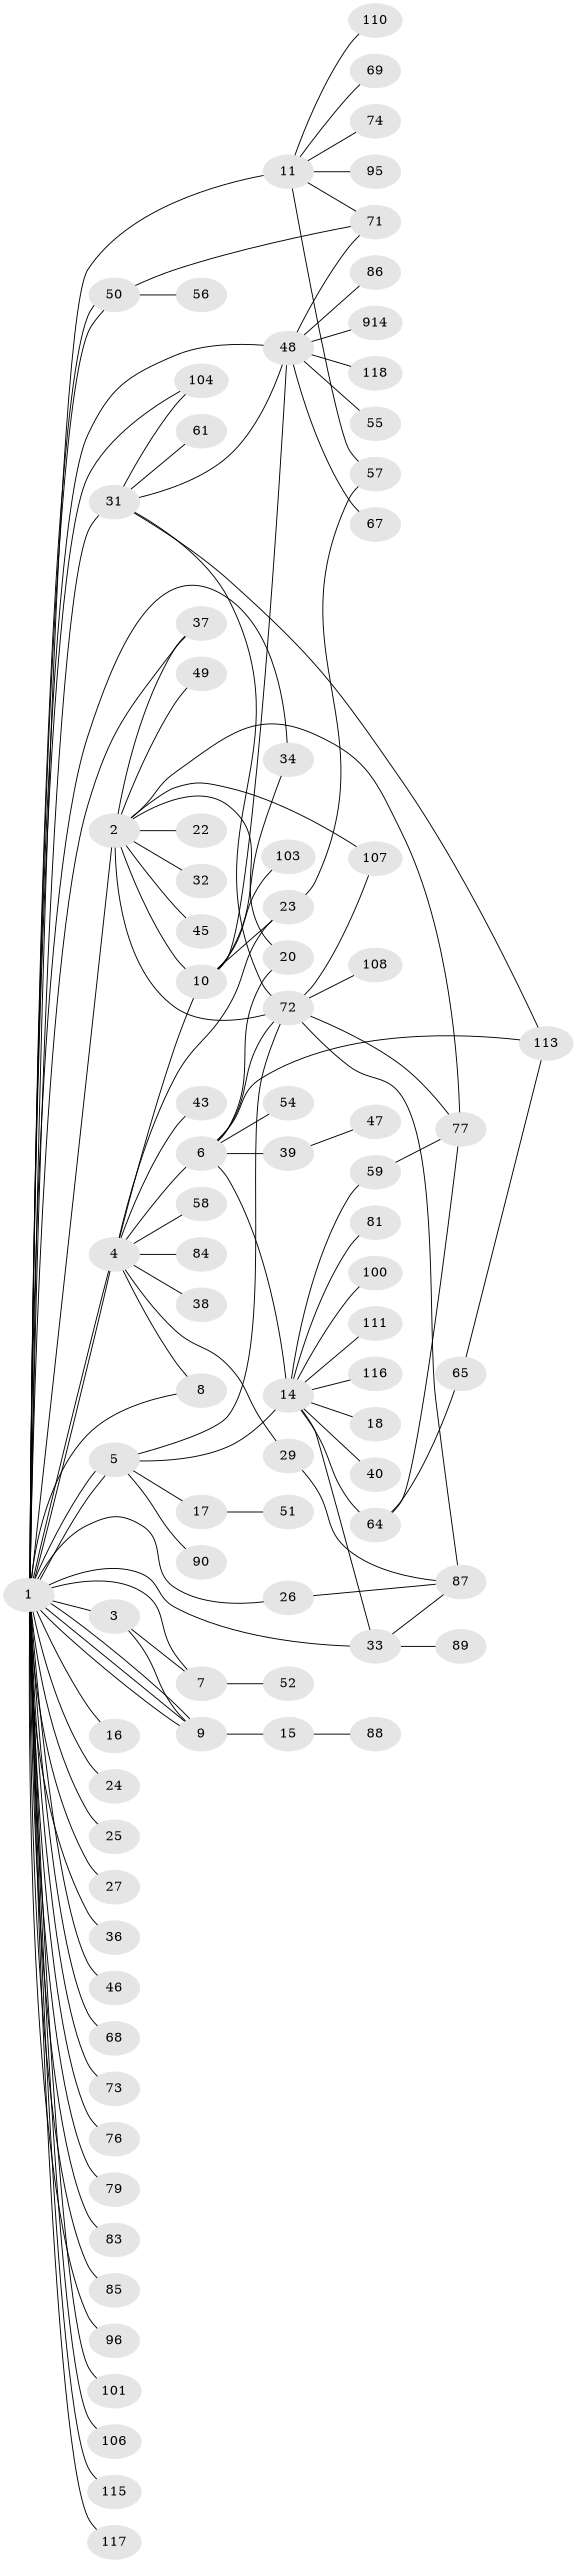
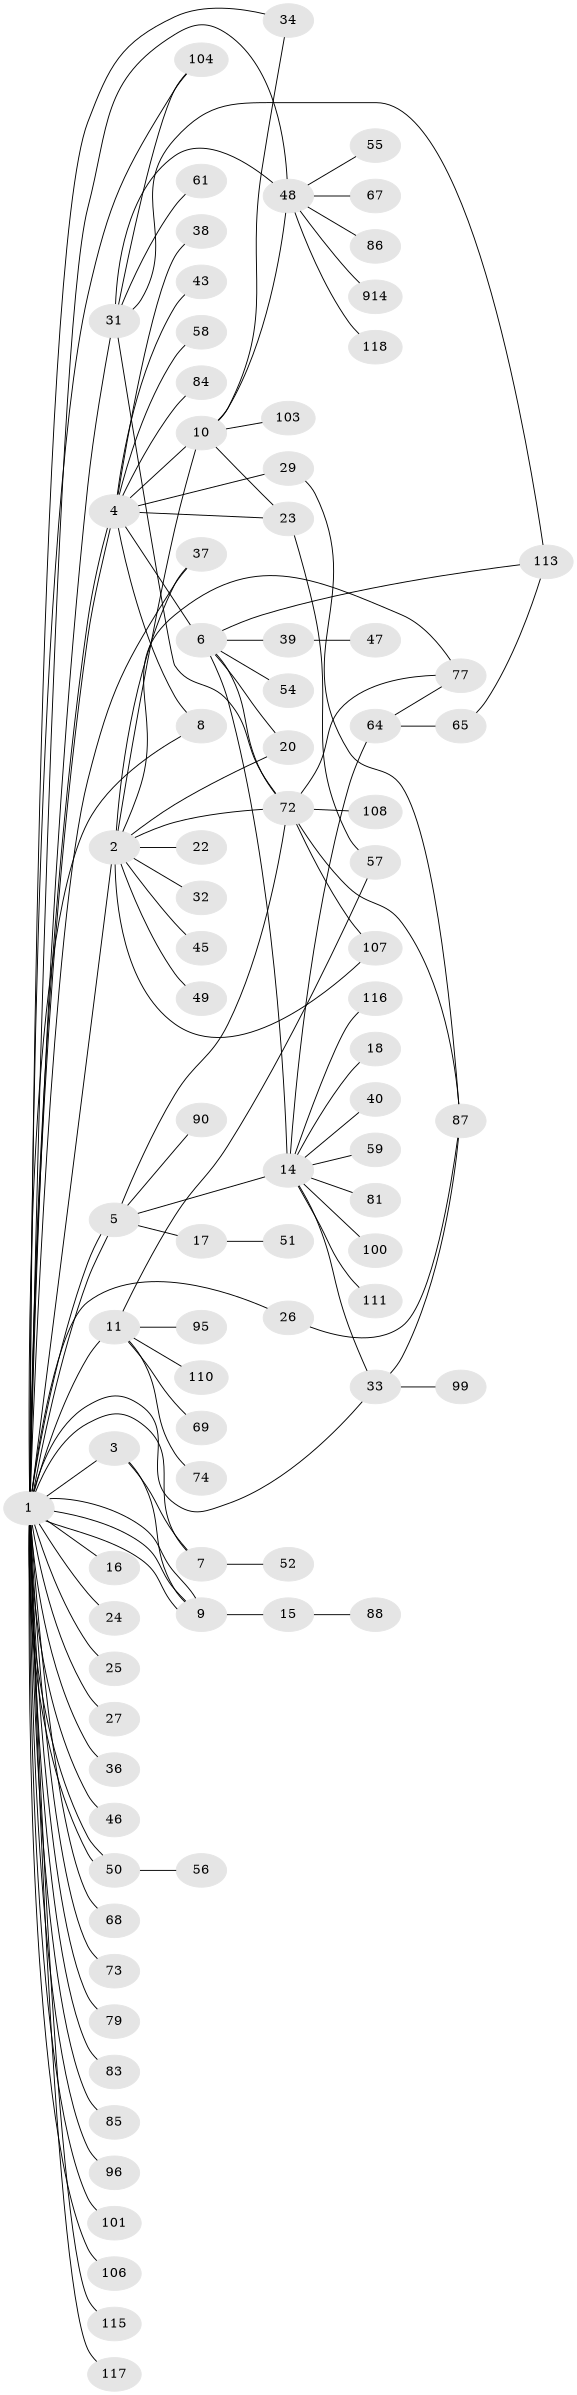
node "71": removed
edge "77" -- "59": removed
node "89": label "89" -> "99"
node "76": removed
